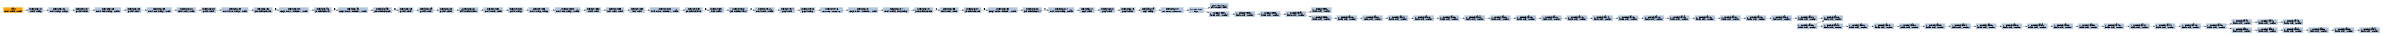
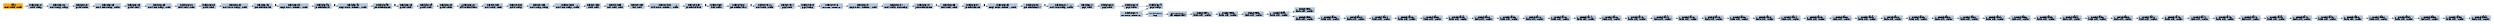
edge "0x5dcd621a popl %ebp" -> "0x5dcd621b ret $0xc<UINT16>": reversed
edge "0x7c8000c0 nop" -> "0x63d7f9f4 addb %al, (%eax)": now "0x7c8000c1 call 0x63d7f9f4" -> "0x63d7f9f4 addb %al, (%eax)"
edge "0x63d7fa28 addb %al, (%eax)" -> "0x63d7fa26 addb %al, (%eax)": reversed
edge "0x63d7fa48 addb %al, (%eax)" -> "0x63d7fa50 addb %al, (%eax)": now "0x63d7fa4e addb %al, (%eax)" -> "0x63d7fa50 addb %al, (%eax)"
